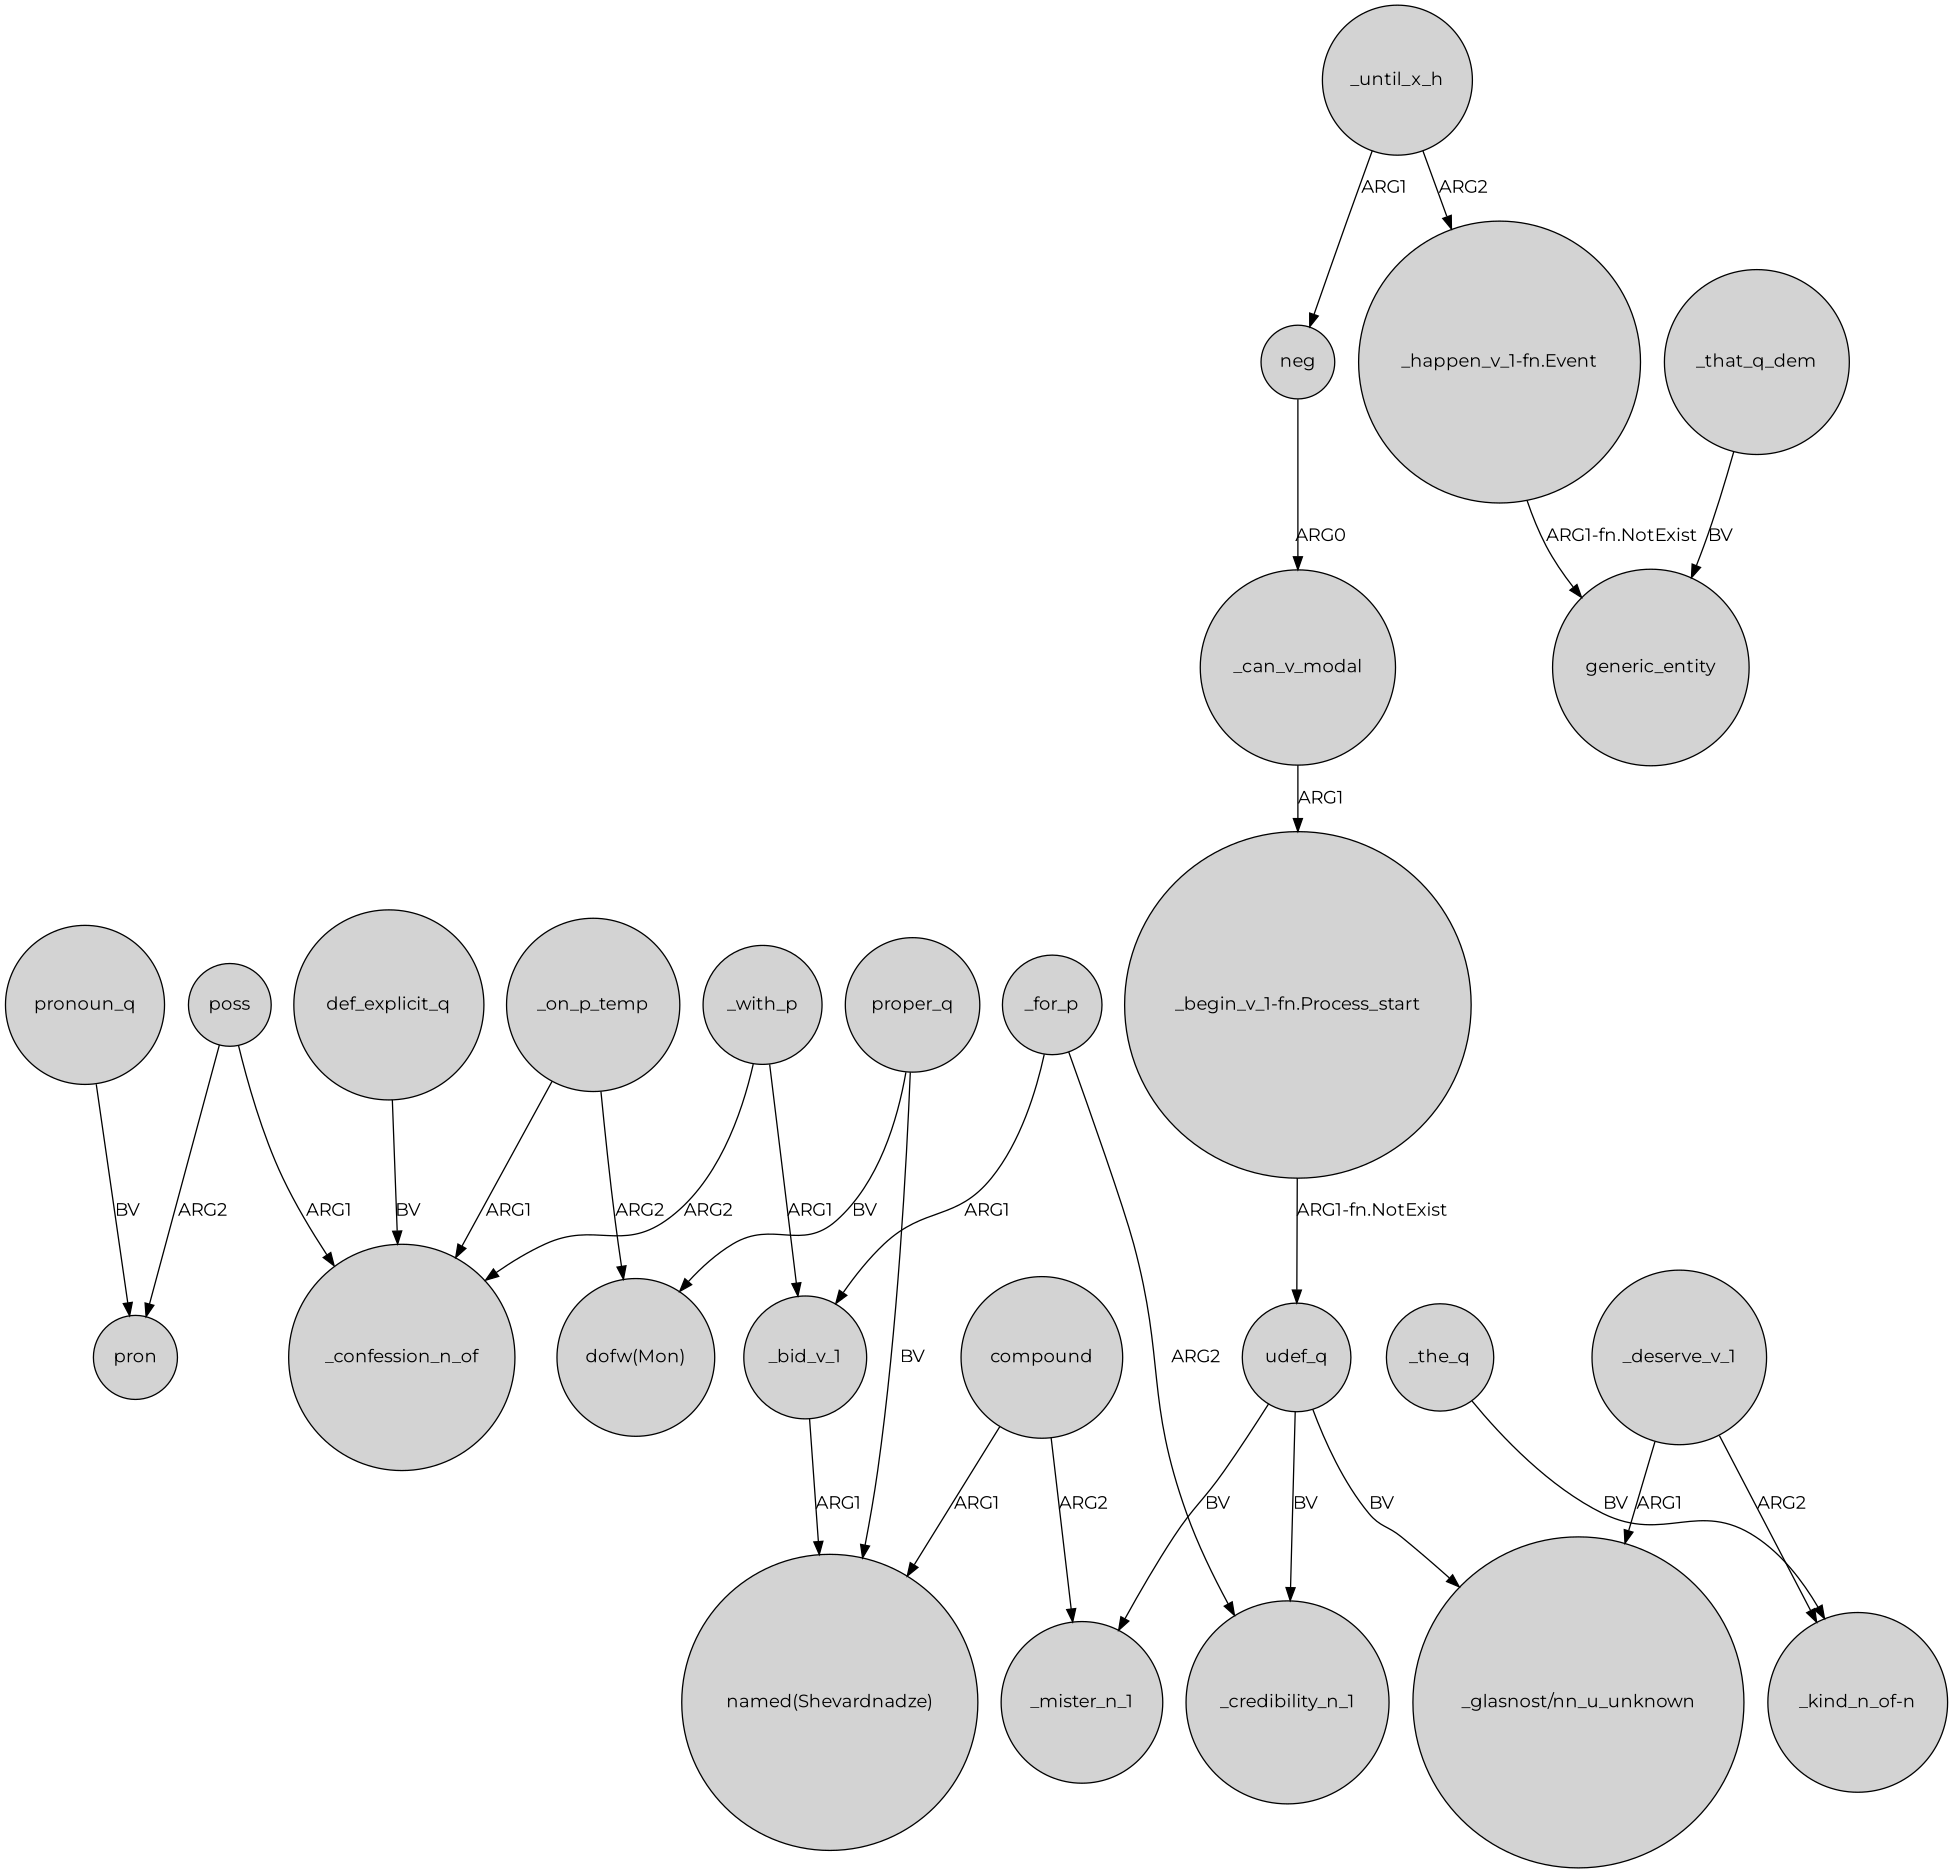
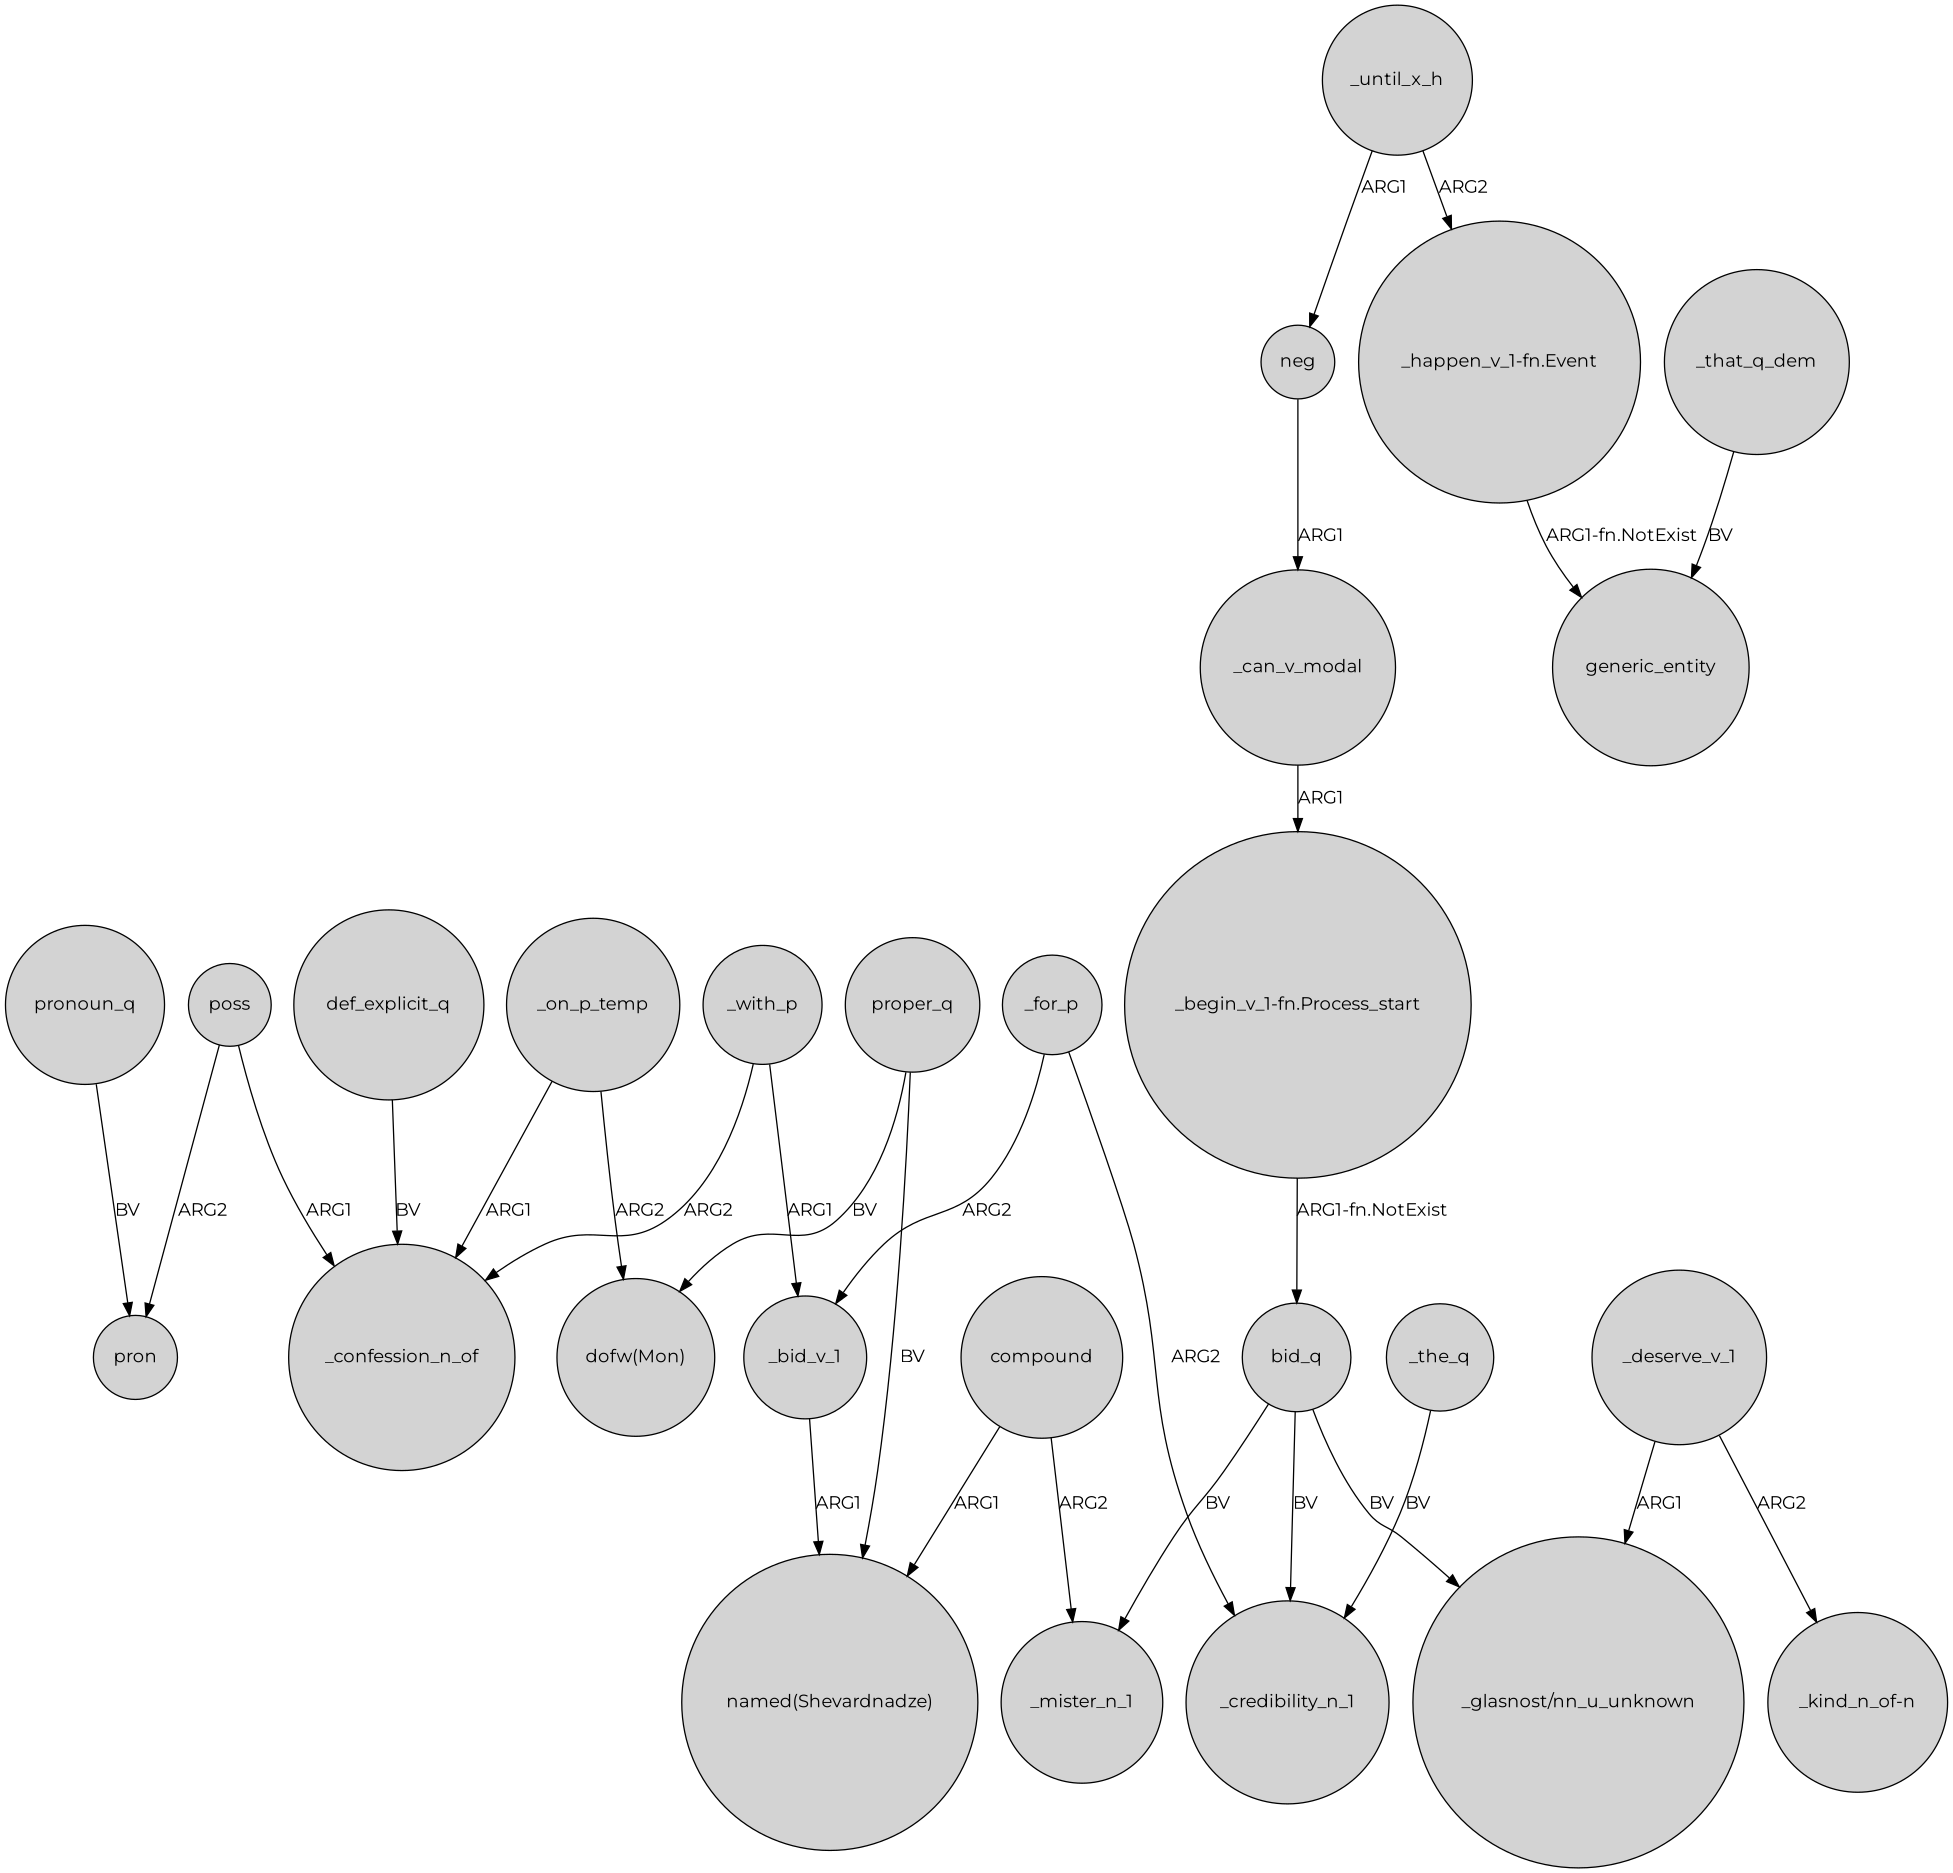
edge "neg" -> "_can_v_modal": label "ARG0" -> "ARG1"
edge "_for_p" -> "_bid_v_1": label "ARG1" -> "ARG2"
node "udef_q": label "udef_q" -> "bid_q"
edge "_the_q" -> "_kind_n_of-n": now "_the_q" -> "_credibility_n_1"
